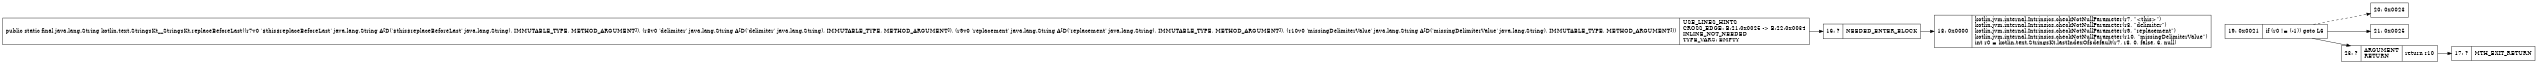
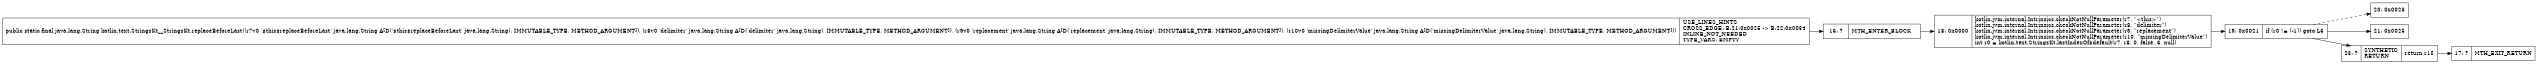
node "16: ?": text "NEEDED_ENTER_BLOCK" -> "MTH_ENTER_BLOCK"
edge "18: 0x0000" -> "19: 0x0021": added
node "23: ?": text "ARGUMENT" -> "SYNTHETIC"
